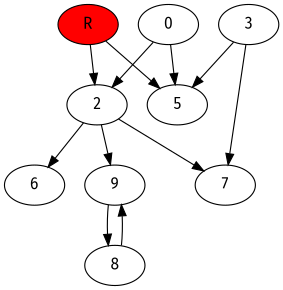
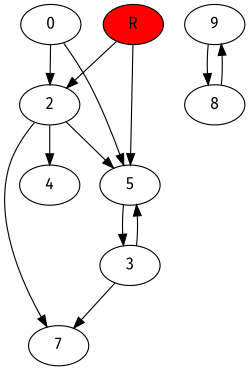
edge "2" -> "9": now "2" -> "5"
node "6": label "6" -> "4"
edge "5" -> "3": added
